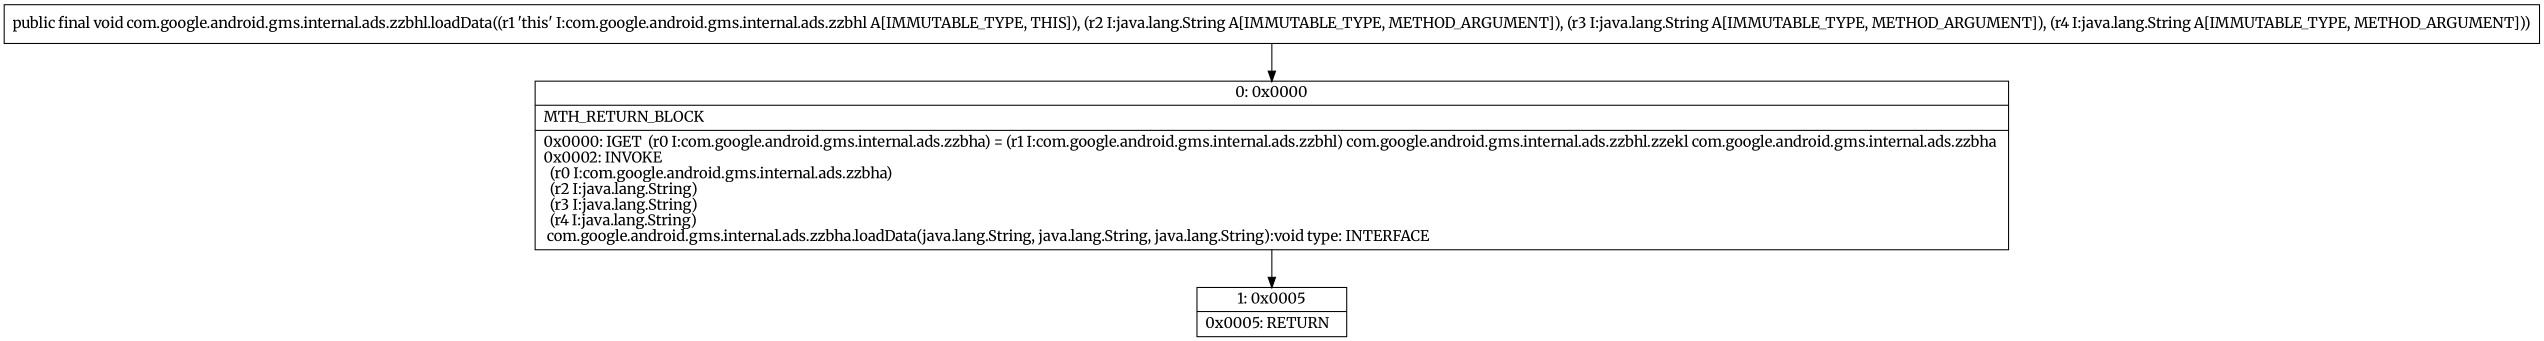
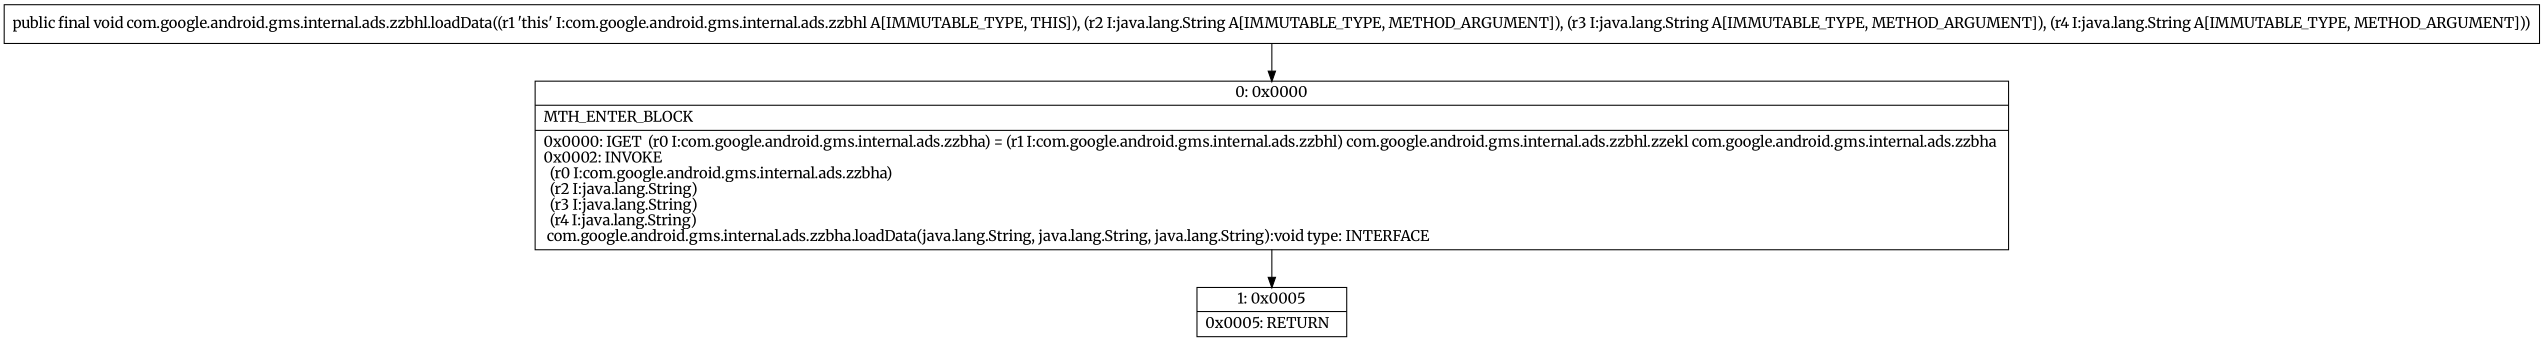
node "0: 0x0000": text "MTH_RETURN_BLOCK" -> "MTH_ENTER_BLOCK"
